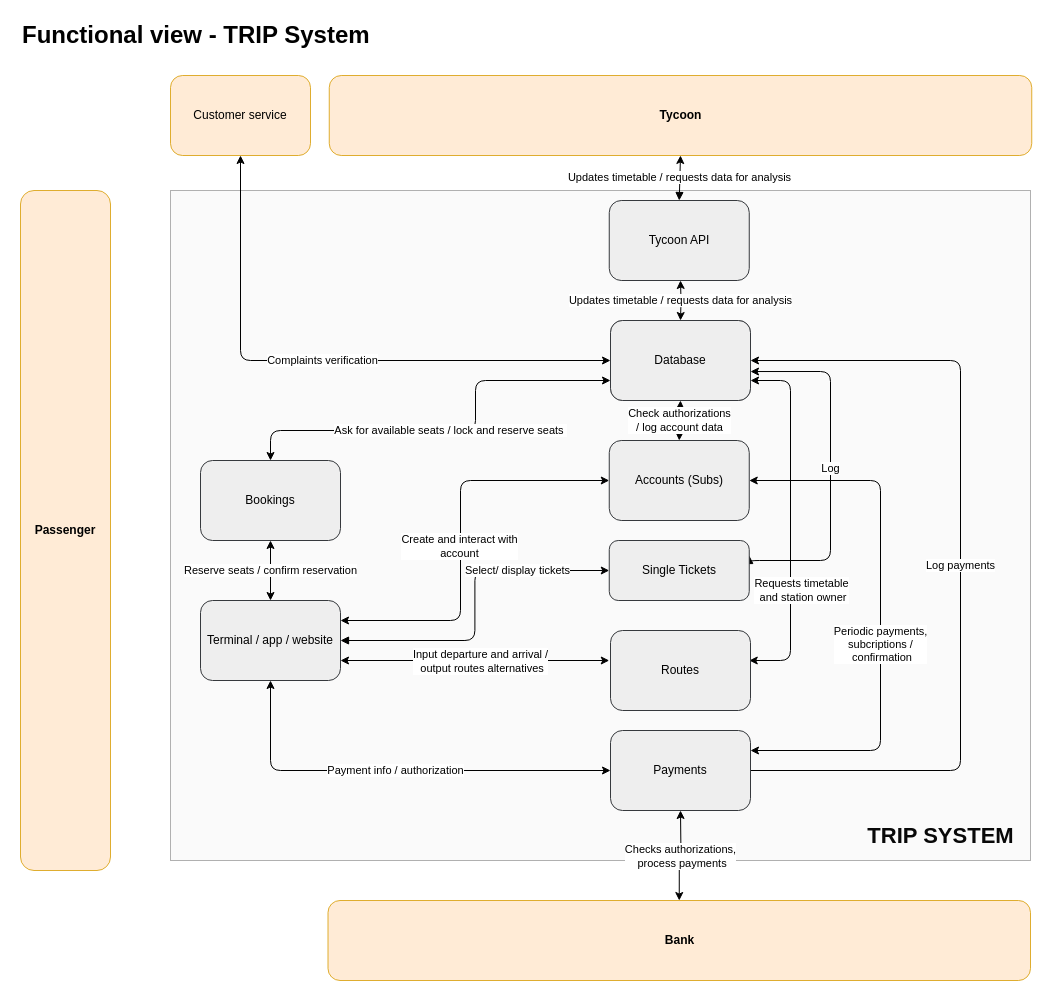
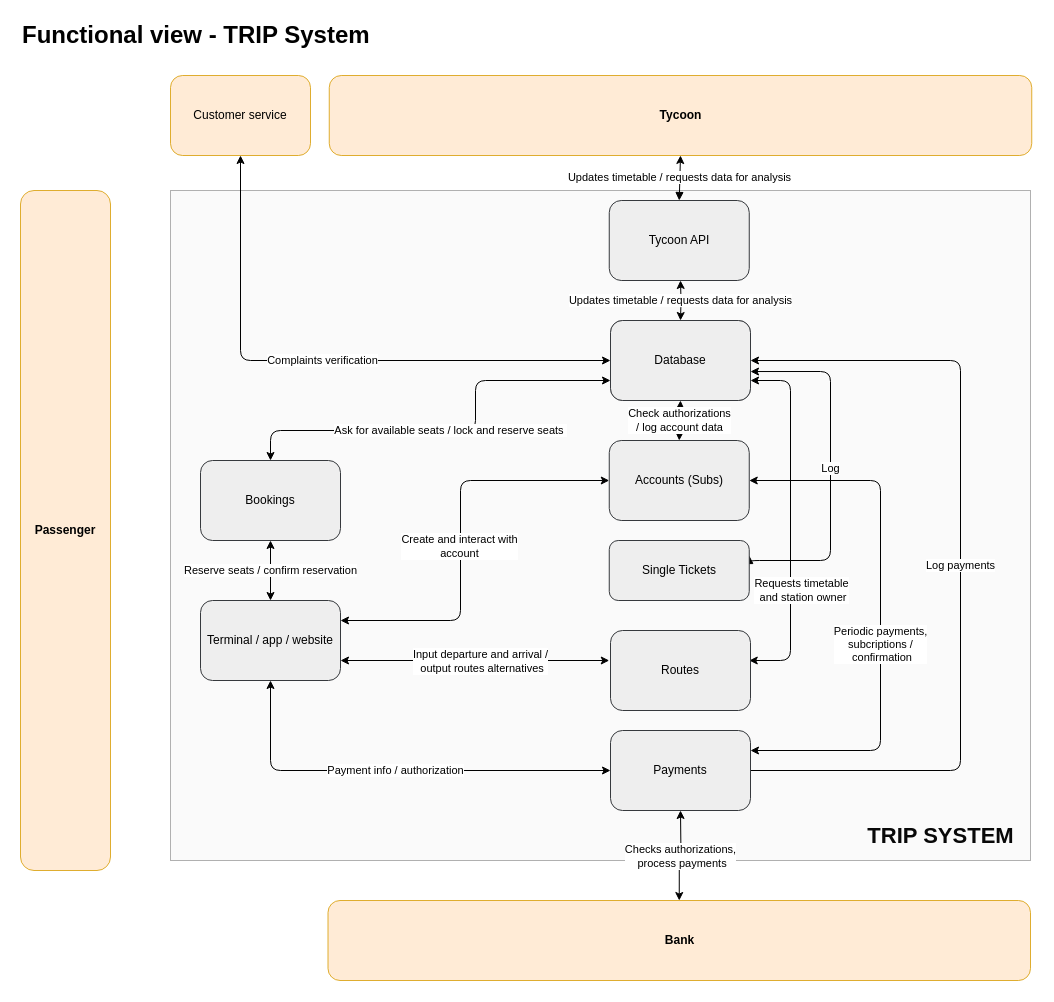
edge "Single Tickets" -- "Terminal / app / website": removed, label "Select/ display tickets"
